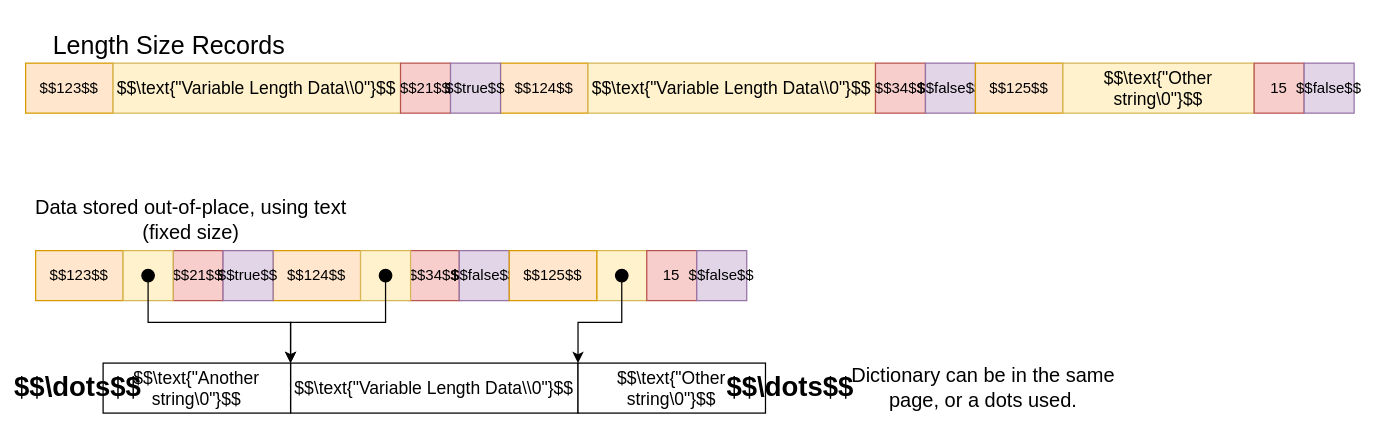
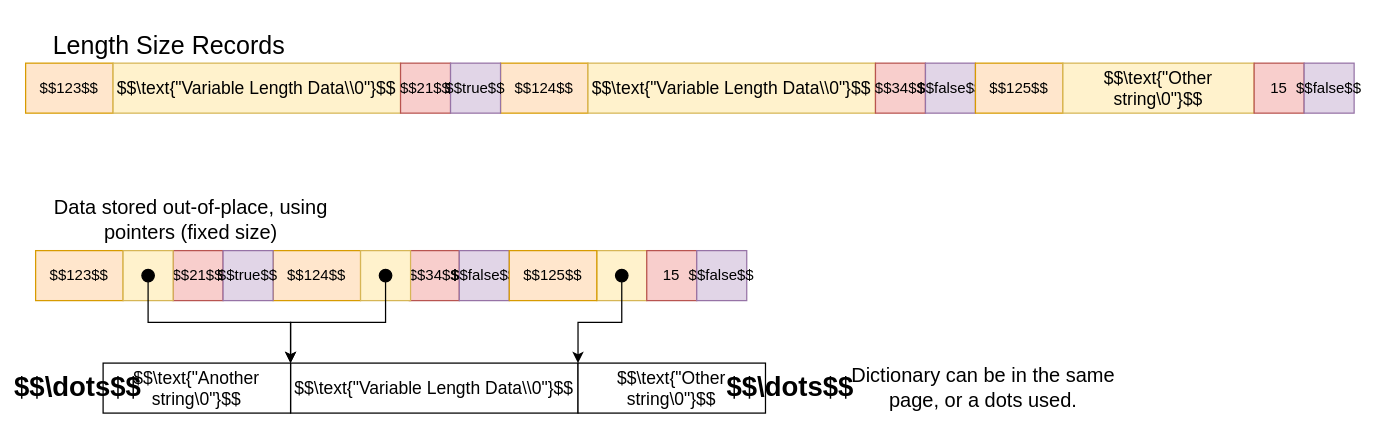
node "Data stored out-of-place, using text (fixed size)": label "Data stored out-of-place, using text (fixed size)" -> "Data stored out-of-place, using pointers (fixed size)"
